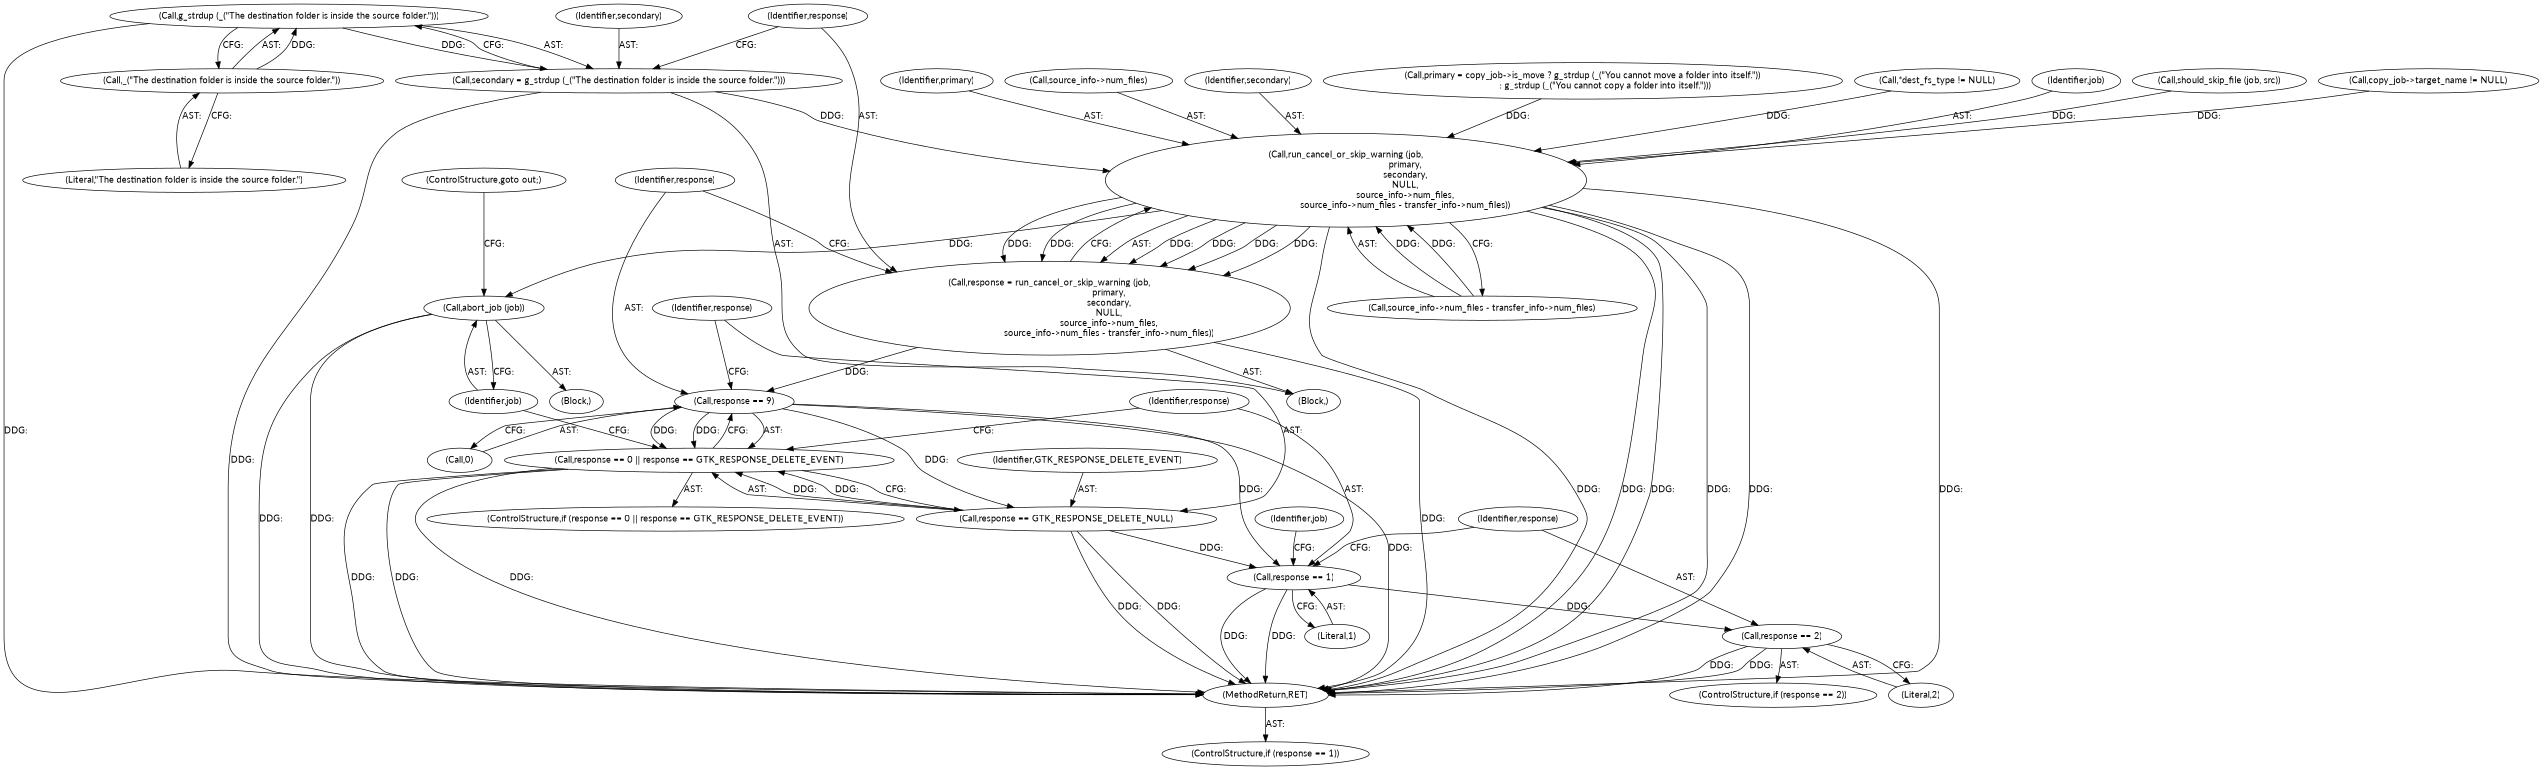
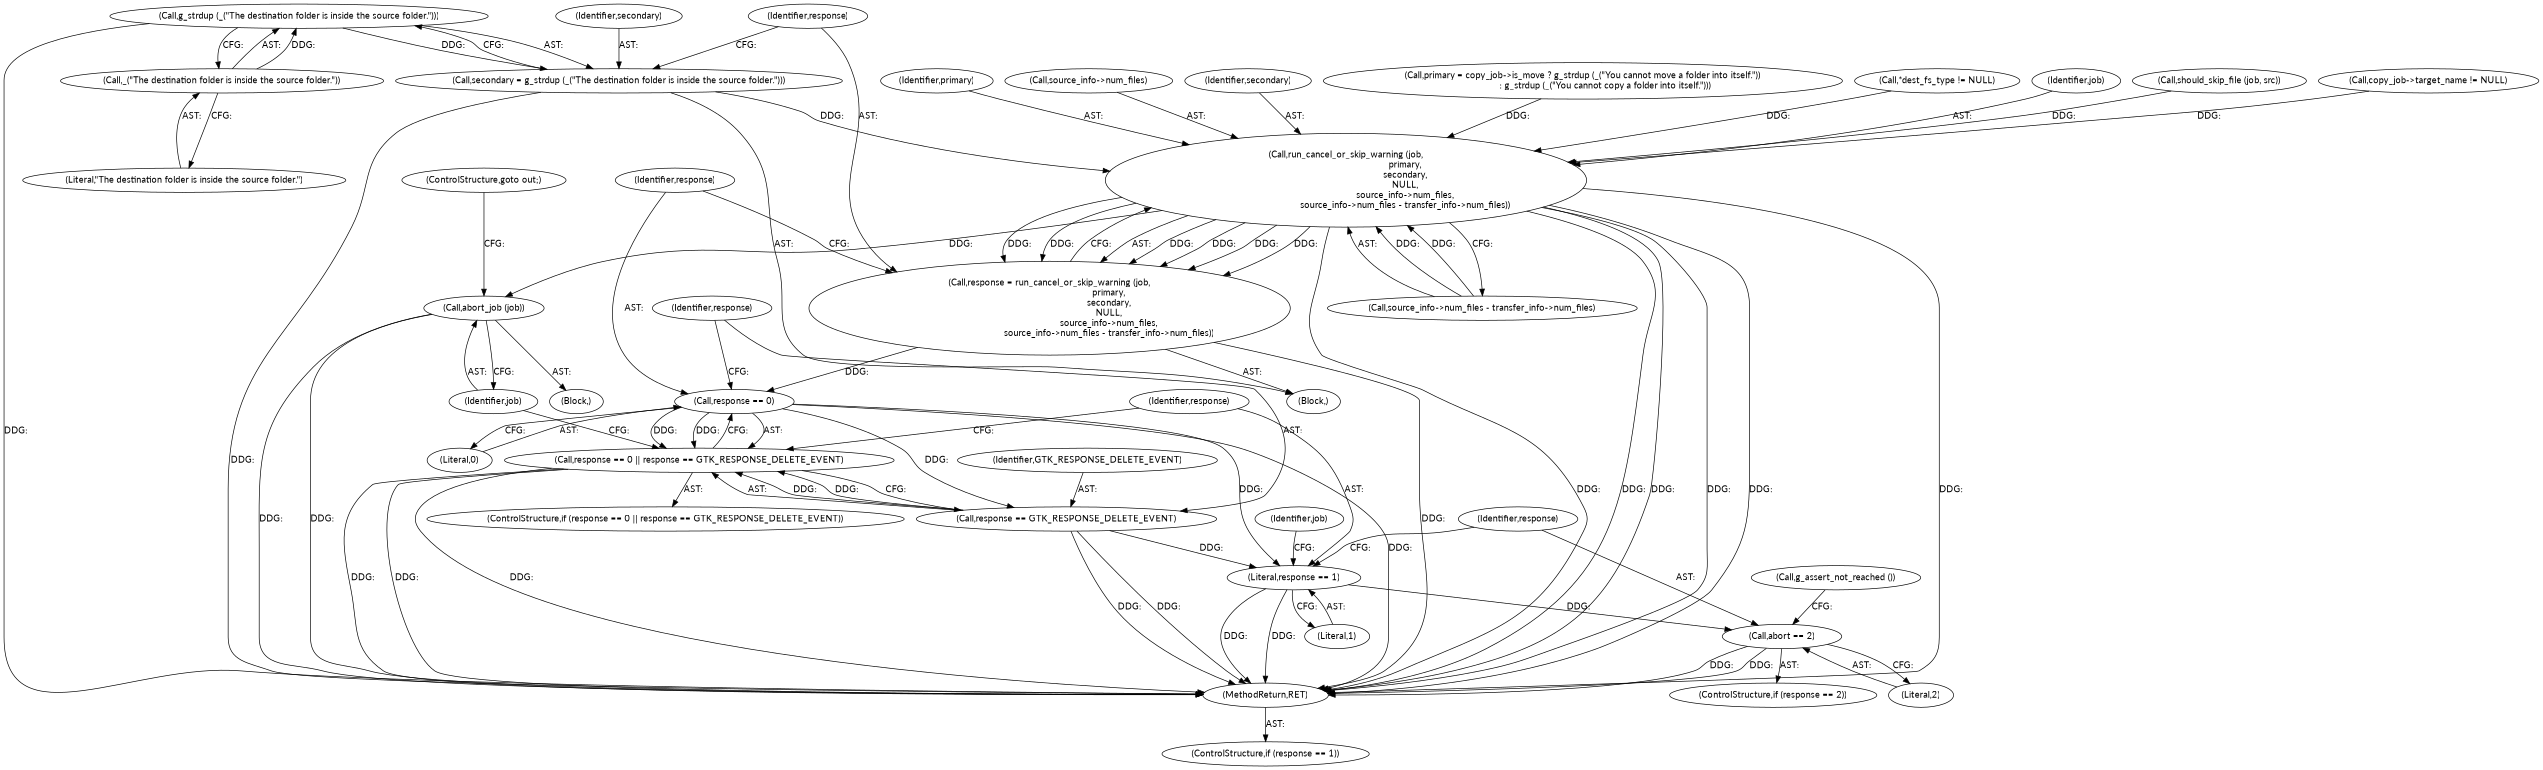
node "(Call,response == 9)": label "(Call,response == 9)" -> "(Call,response == 0)"
node "(Call,0)": label "(Call,0)" -> "(Literal,0)"
node "(Call,response == GTK_RESPONSE_DELETE_NULL)": label "(Call,response == GTK_RESPONSE_DELETE_NULL)" -> "(Call,response == GTK_RESPONSE_DELETE_EVENT)"
node "(Call,response == 1)": label "(Call,response == 1)" -> "(Literal,response == 1)"
node "(Call,g_assert_not_reached ())": added
node "(Call,response == 2)": label "(Call,response == 2)" -> "(Call,abort == 2)"
